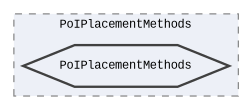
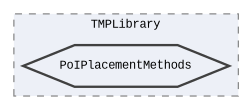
cluster "PoIPlacementMethods": label "PoIPlacementMethods" -> "TMPLibrary"
